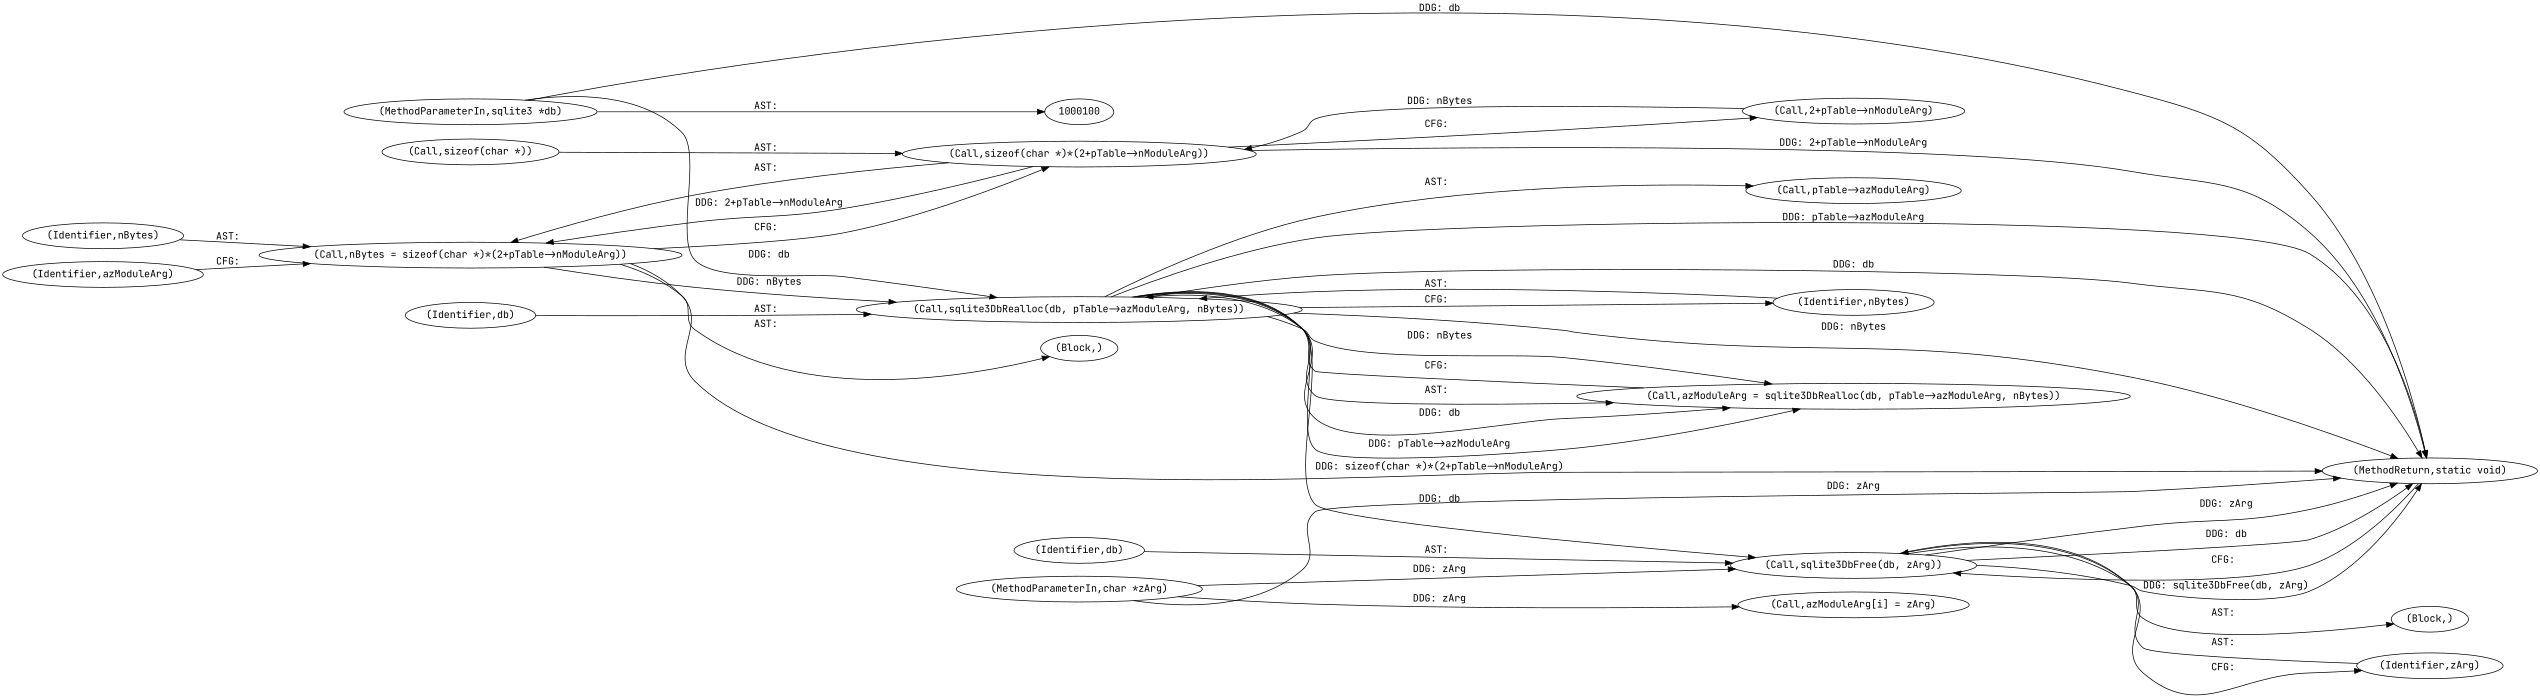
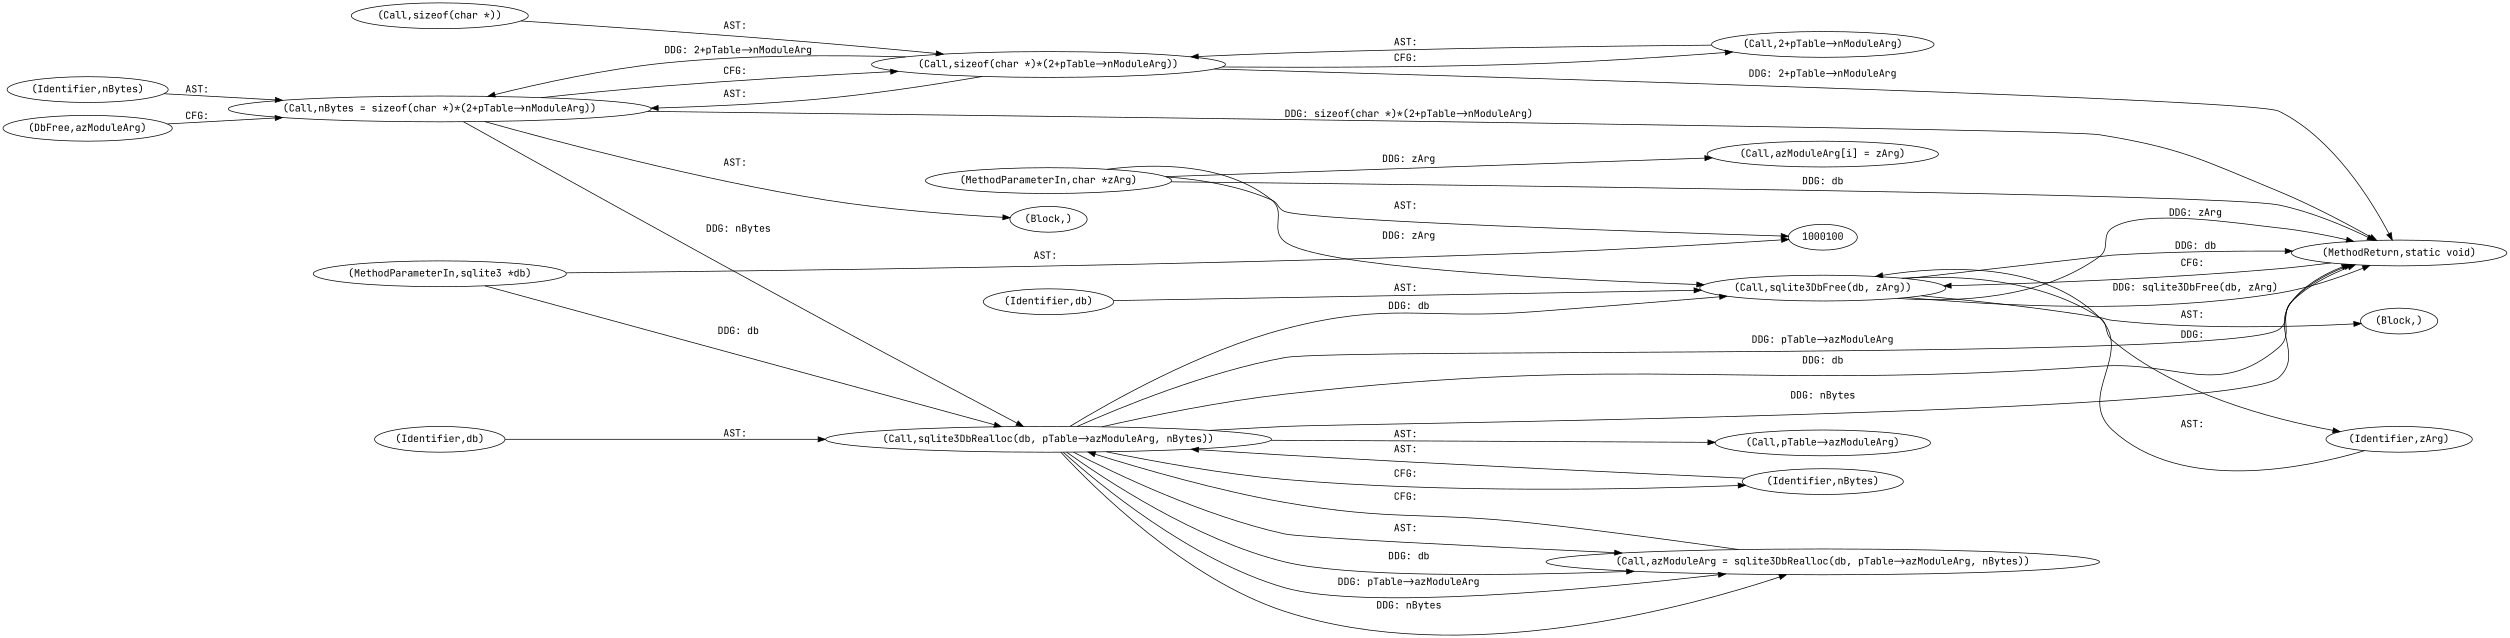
edge "(MethodParameterIn,sqlite3 *db)" -> "(MethodReturn,static void)": removed, label "DDG: db"
edge "(Call,2+pTable->nModuleArg)" -> "(Call,sizeof(char *)*(2+pTable->nModuleArg))": label "DDG: nBytes" -> "AST: "
edge "(MethodParameterIn,char *zArg)" -> "1000100": added, label "AST:"
node "(Identifier,azModuleArg)": label "(Identifier,azModuleArg)" -> "(DbFree,azModuleArg)"
edge "(MethodParameterIn,char *zArg)" -> "(MethodReturn,static void)": label "DDG: zArg" -> "DDG: db"
edge "(Call,sqlite3DbFree(db, zArg))" -> "(Identifier,zArg)": label "CFG: " -> "DDG: "
